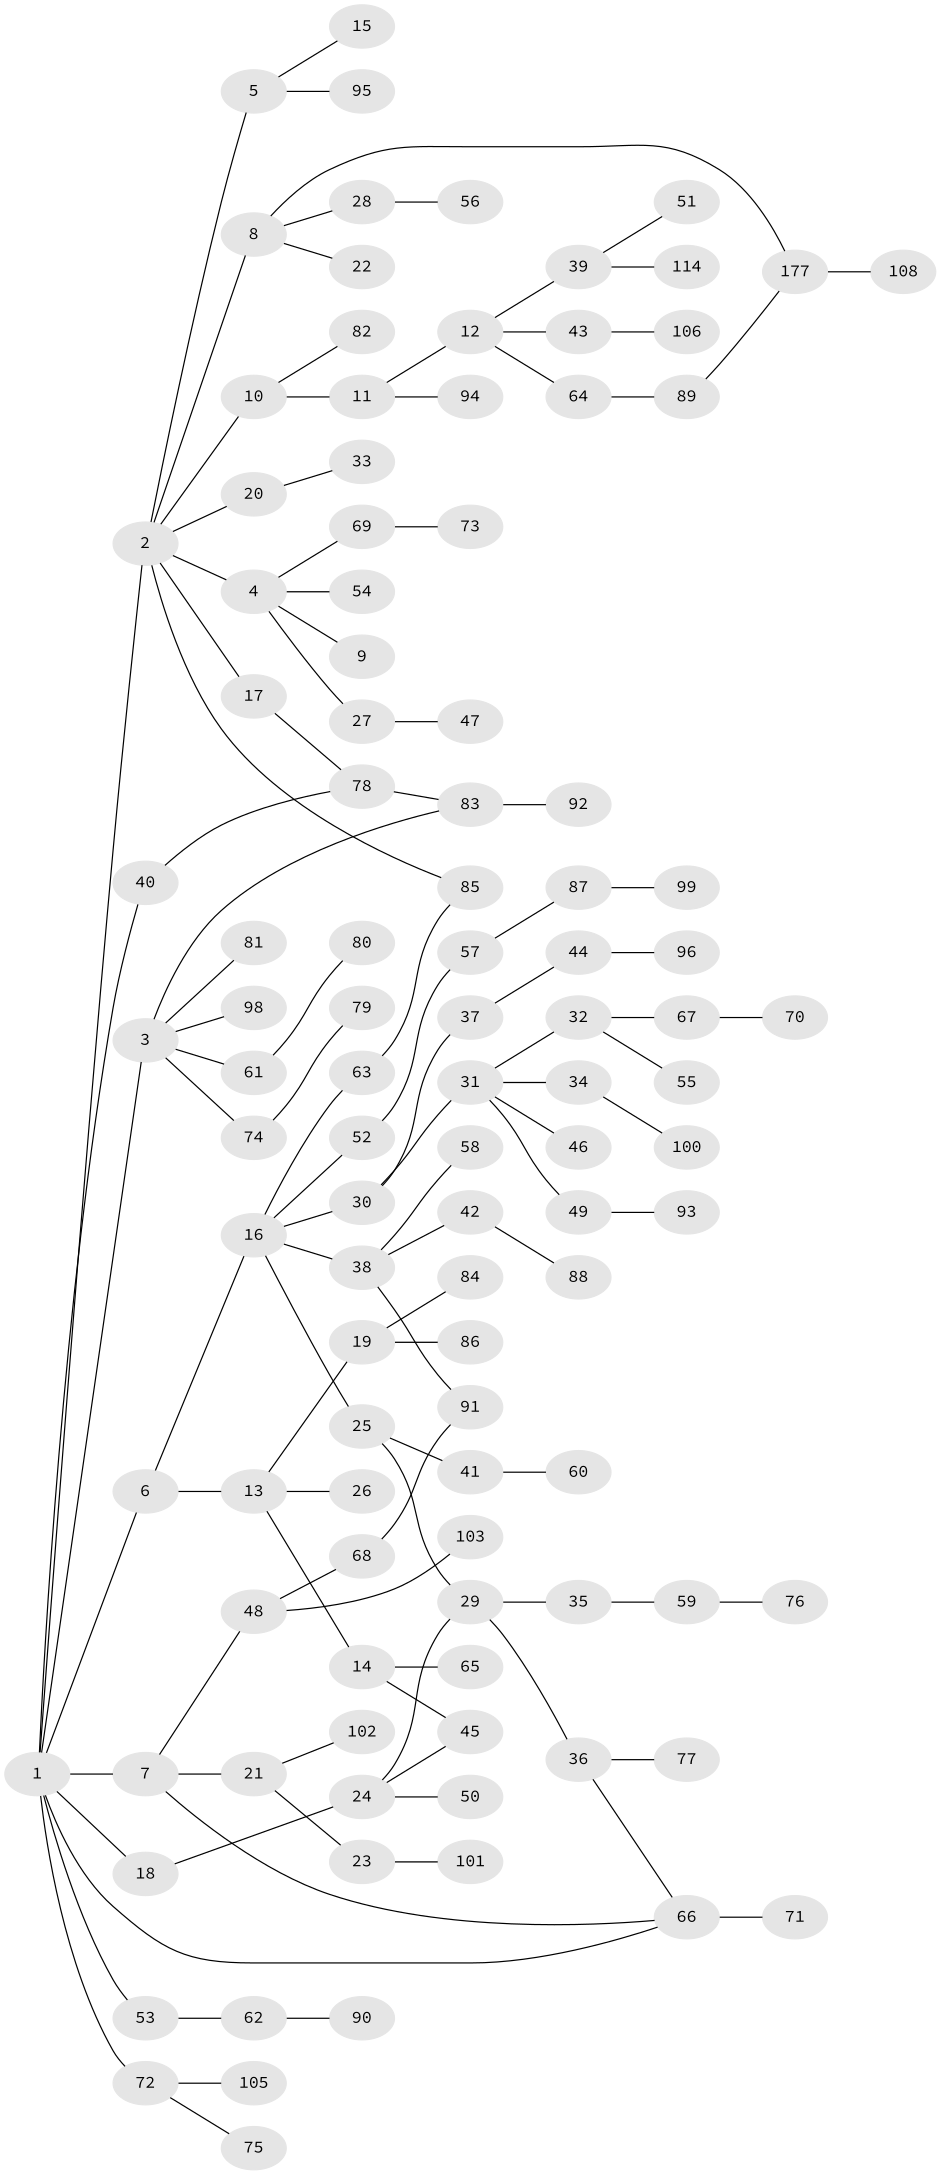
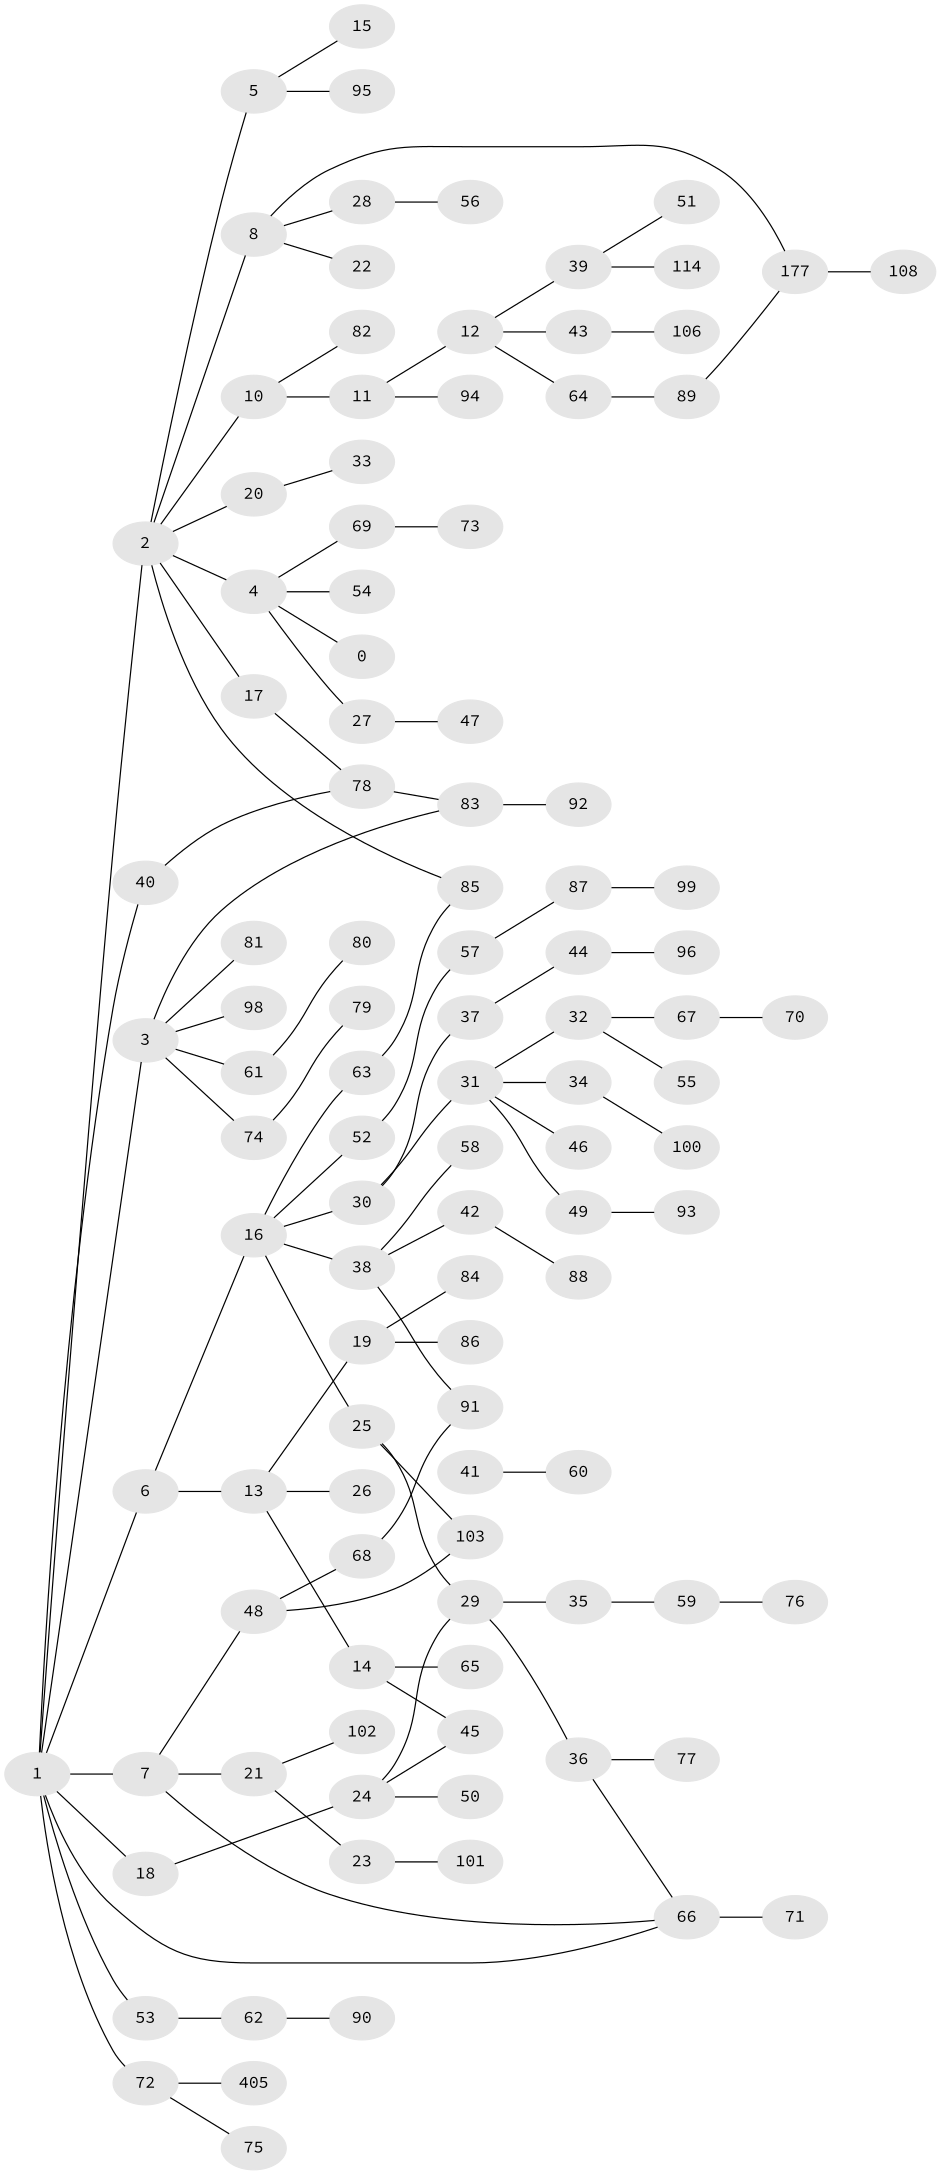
node "9": label "9" -> "0"
edge "25" -- "41": now "25" -- "103"
node "105": label "105" -> "405"
